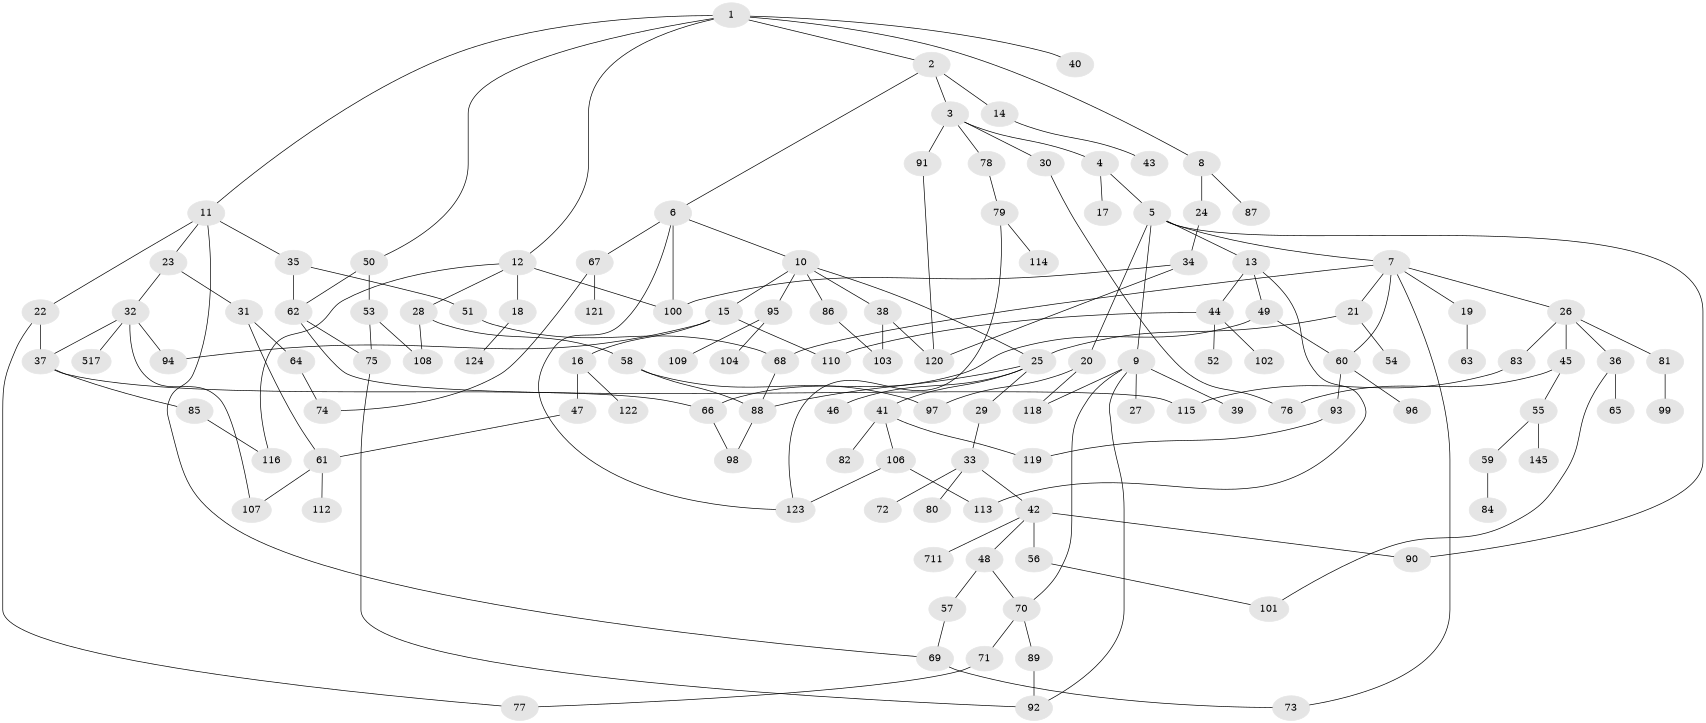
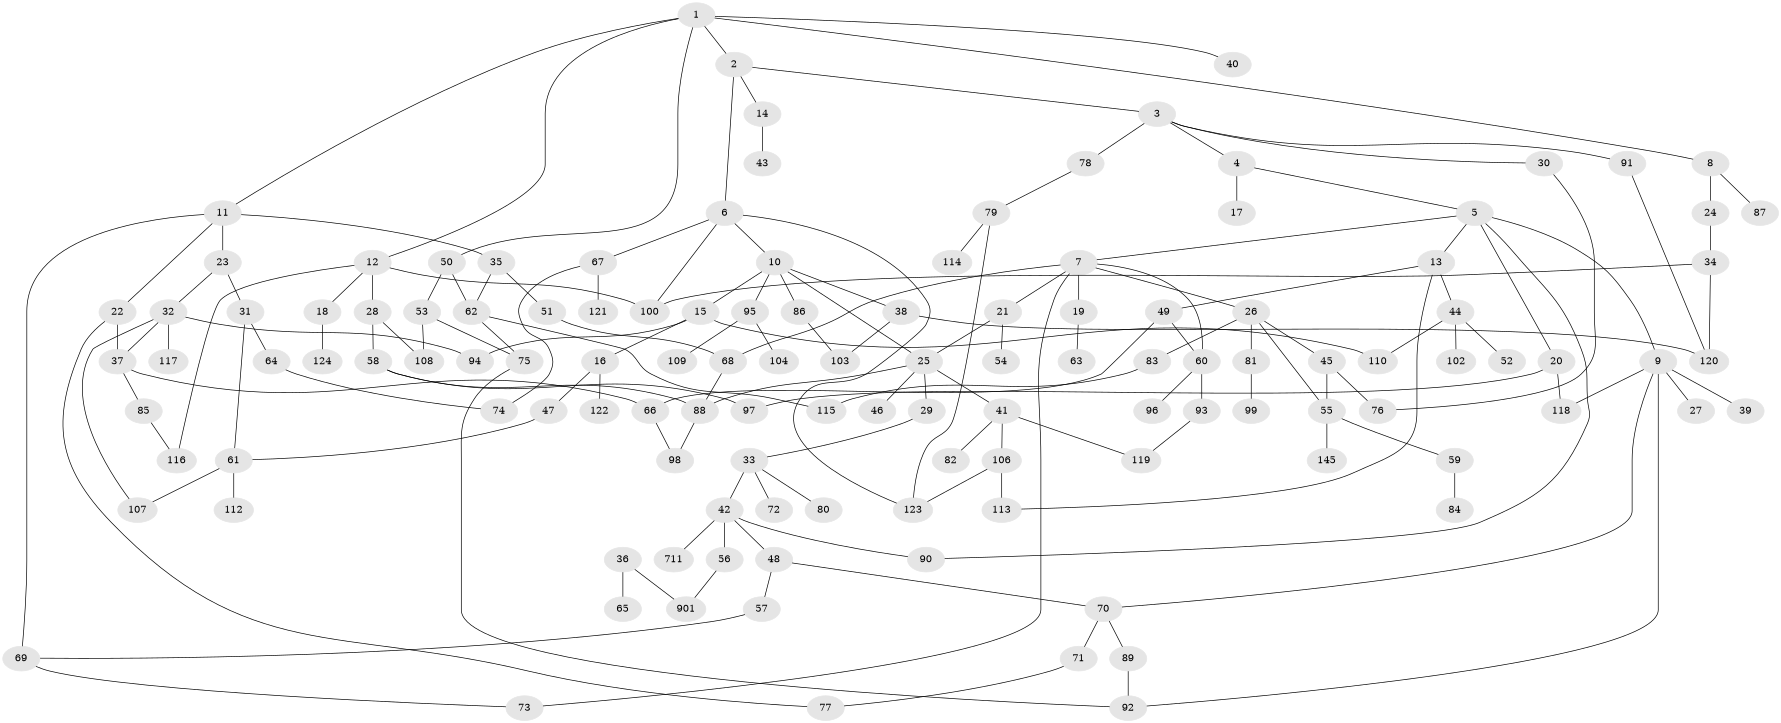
edge "26" -- "36": now "26" -- "55"
node "517": label "517" -> "117"
node "101": label "101" -> "901"
